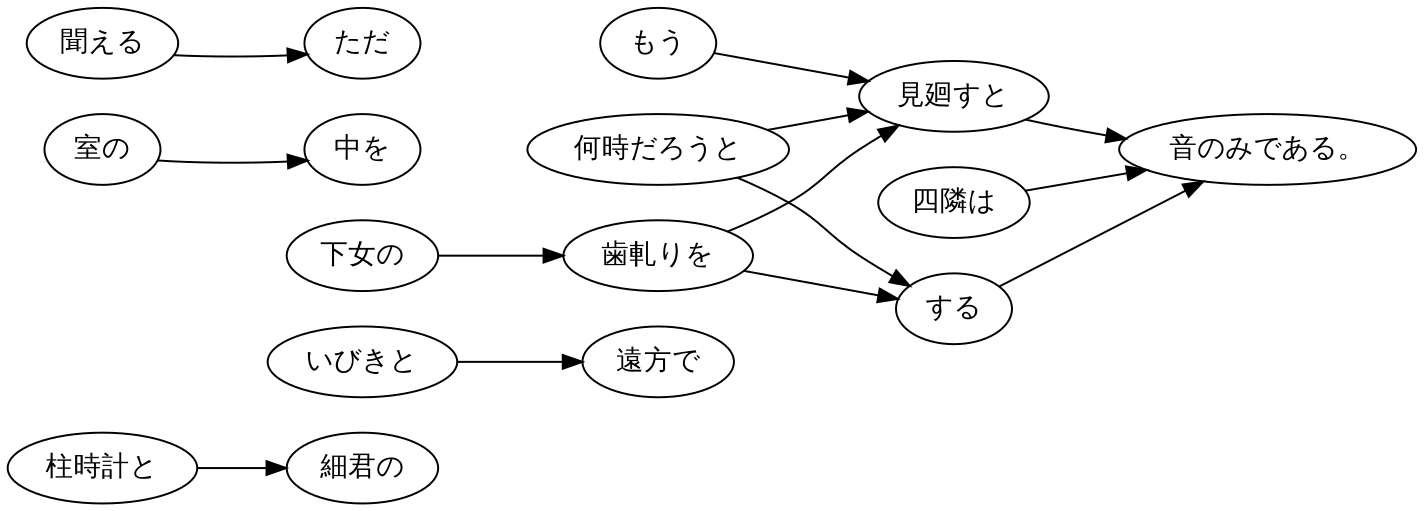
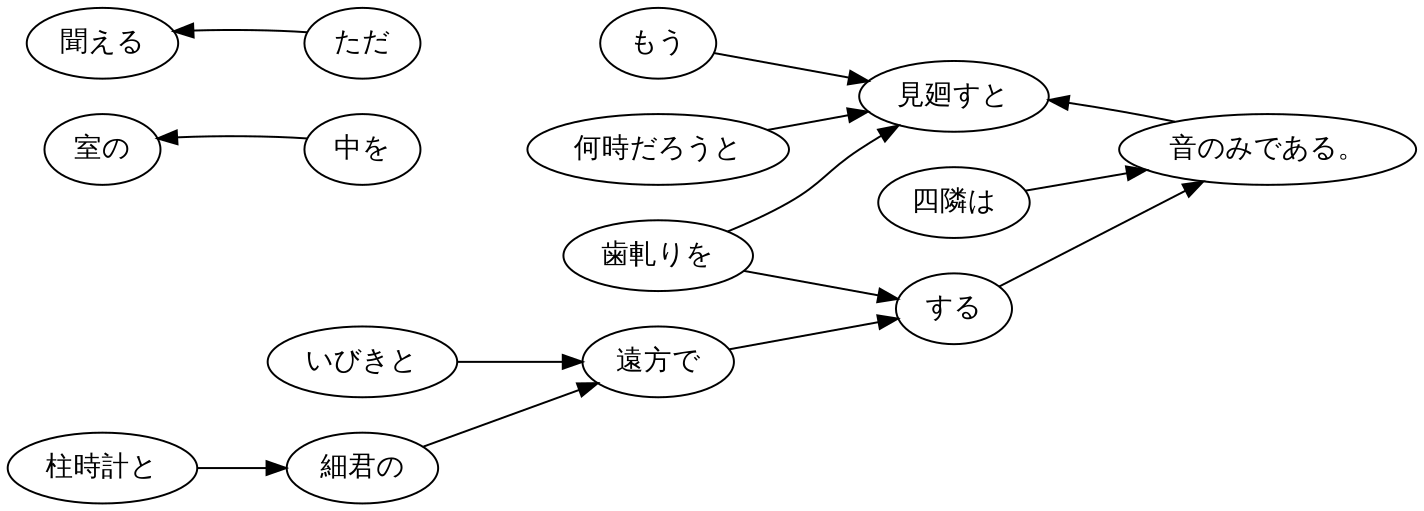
edge "聞える" -> "ただ": reversed
edge "見廻すと" -> "音のみである。": reversed
edge "室の" -> "中を": reversed
edge "何時だろうと" -> "する": now "遠方で" -> "する"
node "下女の": removed
edge "細君の" -> "遠方で": added
